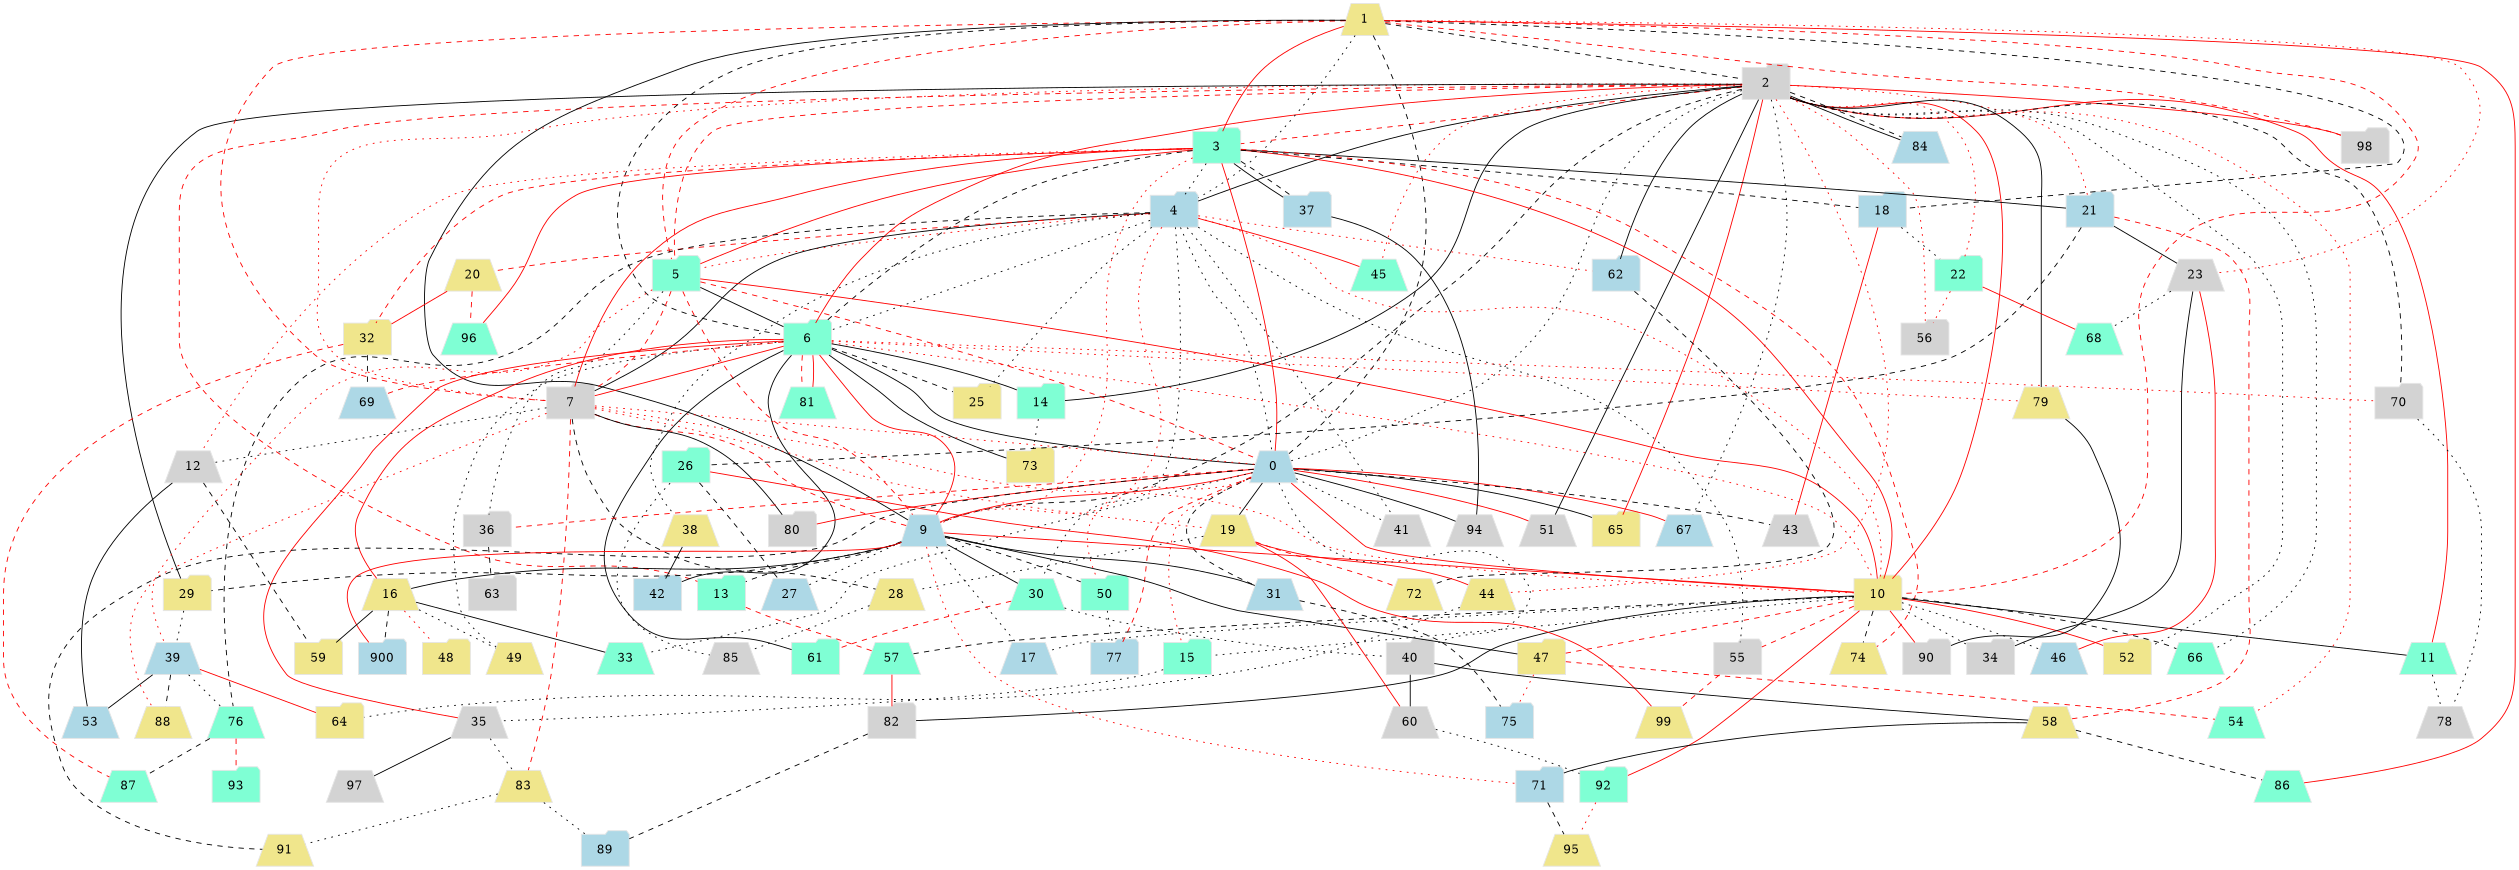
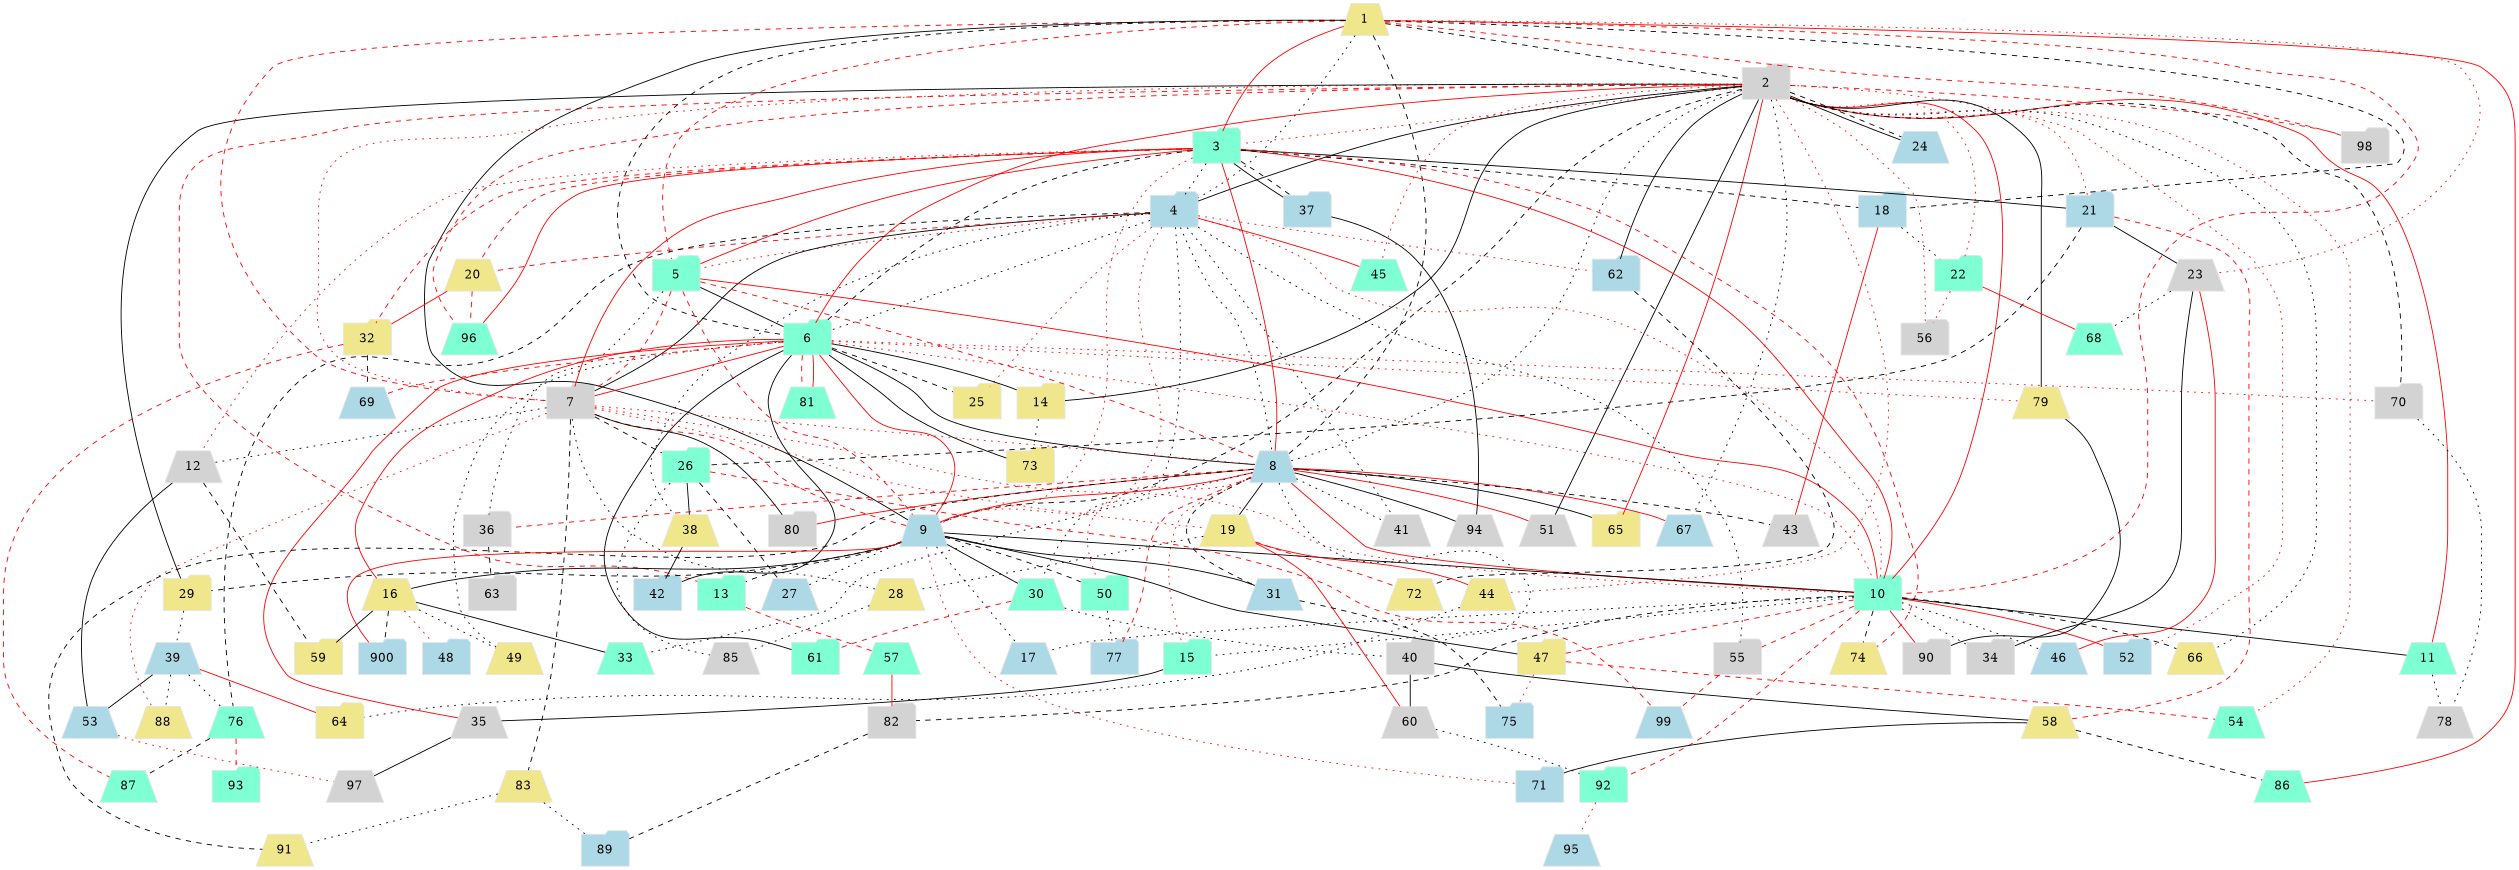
edge "2" -- "5": now "2" -- "96"
edge "2" -- "98": style solid -> dashed
edge "2" -- "3": style dashed -> dotted
node "84": label "84" -> "24"
edge "3" -- "20": added
edge "2" -- "52": color black -> red
edge "4" -- "25": color black -> red
edge "5" -- "39": removed
node "14": fillcolor aquamarine -> khaki
edge "7" -- "26": added
node "0": label "0" -> "8"
edge "26" -- "38": added
edge "9" -- "10": color red -> black
edge "26" -- "99": style solid -> dashed
edge "7" -- "28": style dashed -> dotted
node "10": fillcolor khaki -> aquamarine
edge "7" -- "83": color red -> black
edge "10" -- "57": removed
node "48": fillcolor khaki -> lightblue
node "52": fillcolor khaki -> lightblue
node "66": fillcolor aquamarine -> khaki
edge "10" -- "82": style solid -> dashed
edge "39" -- "88": style dashed -> dotted
edge "15" -- "35": style dotted -> solid
edge "10" -- "92": style solid -> dashed
node "99": fillcolor khaki -> lightblue
edge "35" -- "83": removed
edge "53" -- "97": added
edge "71" -- "95": removed
node "95": fillcolor khaki -> lightblue
